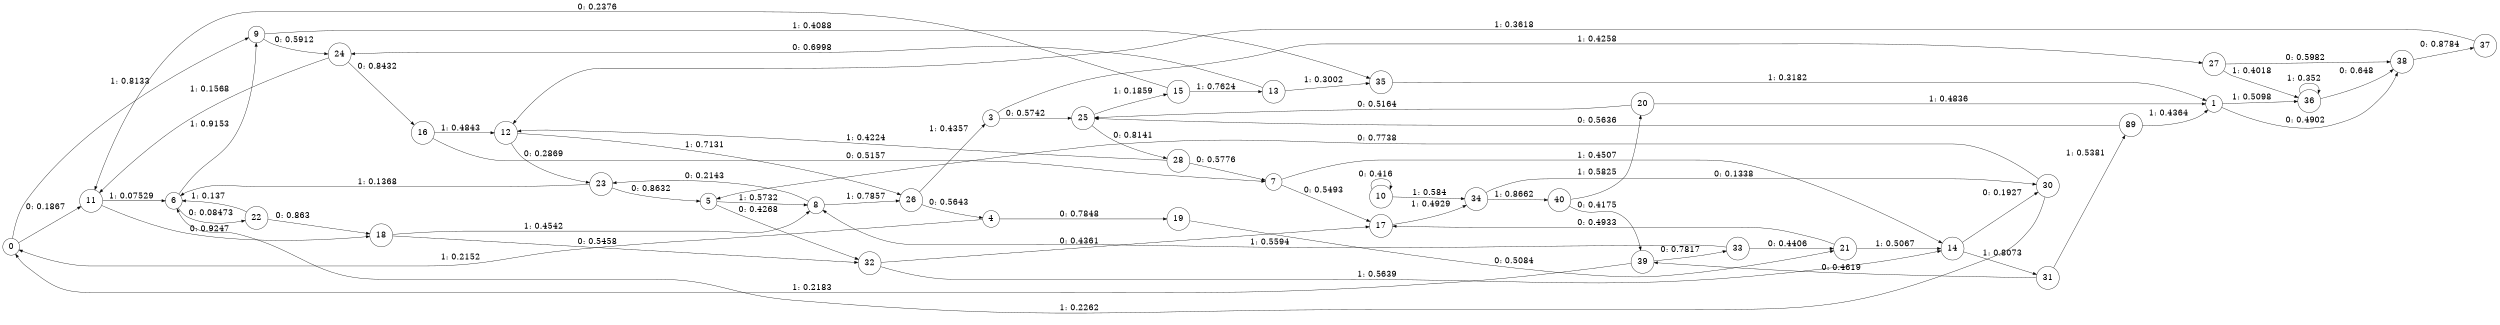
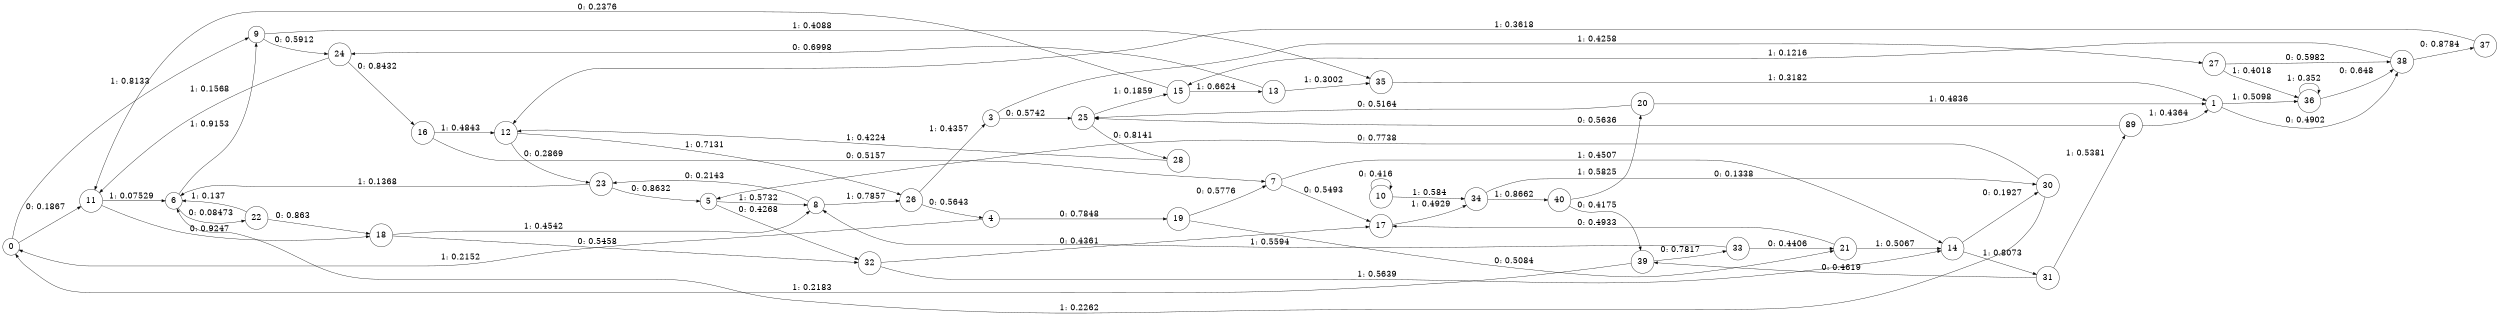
edge "38" -> "15": added, label "1: 0.1216"
edge "15" -> "13": label "1: 0.7624   " -> "1: 0.6624   "
edge "28" -> "7": now "19" -> "7"
